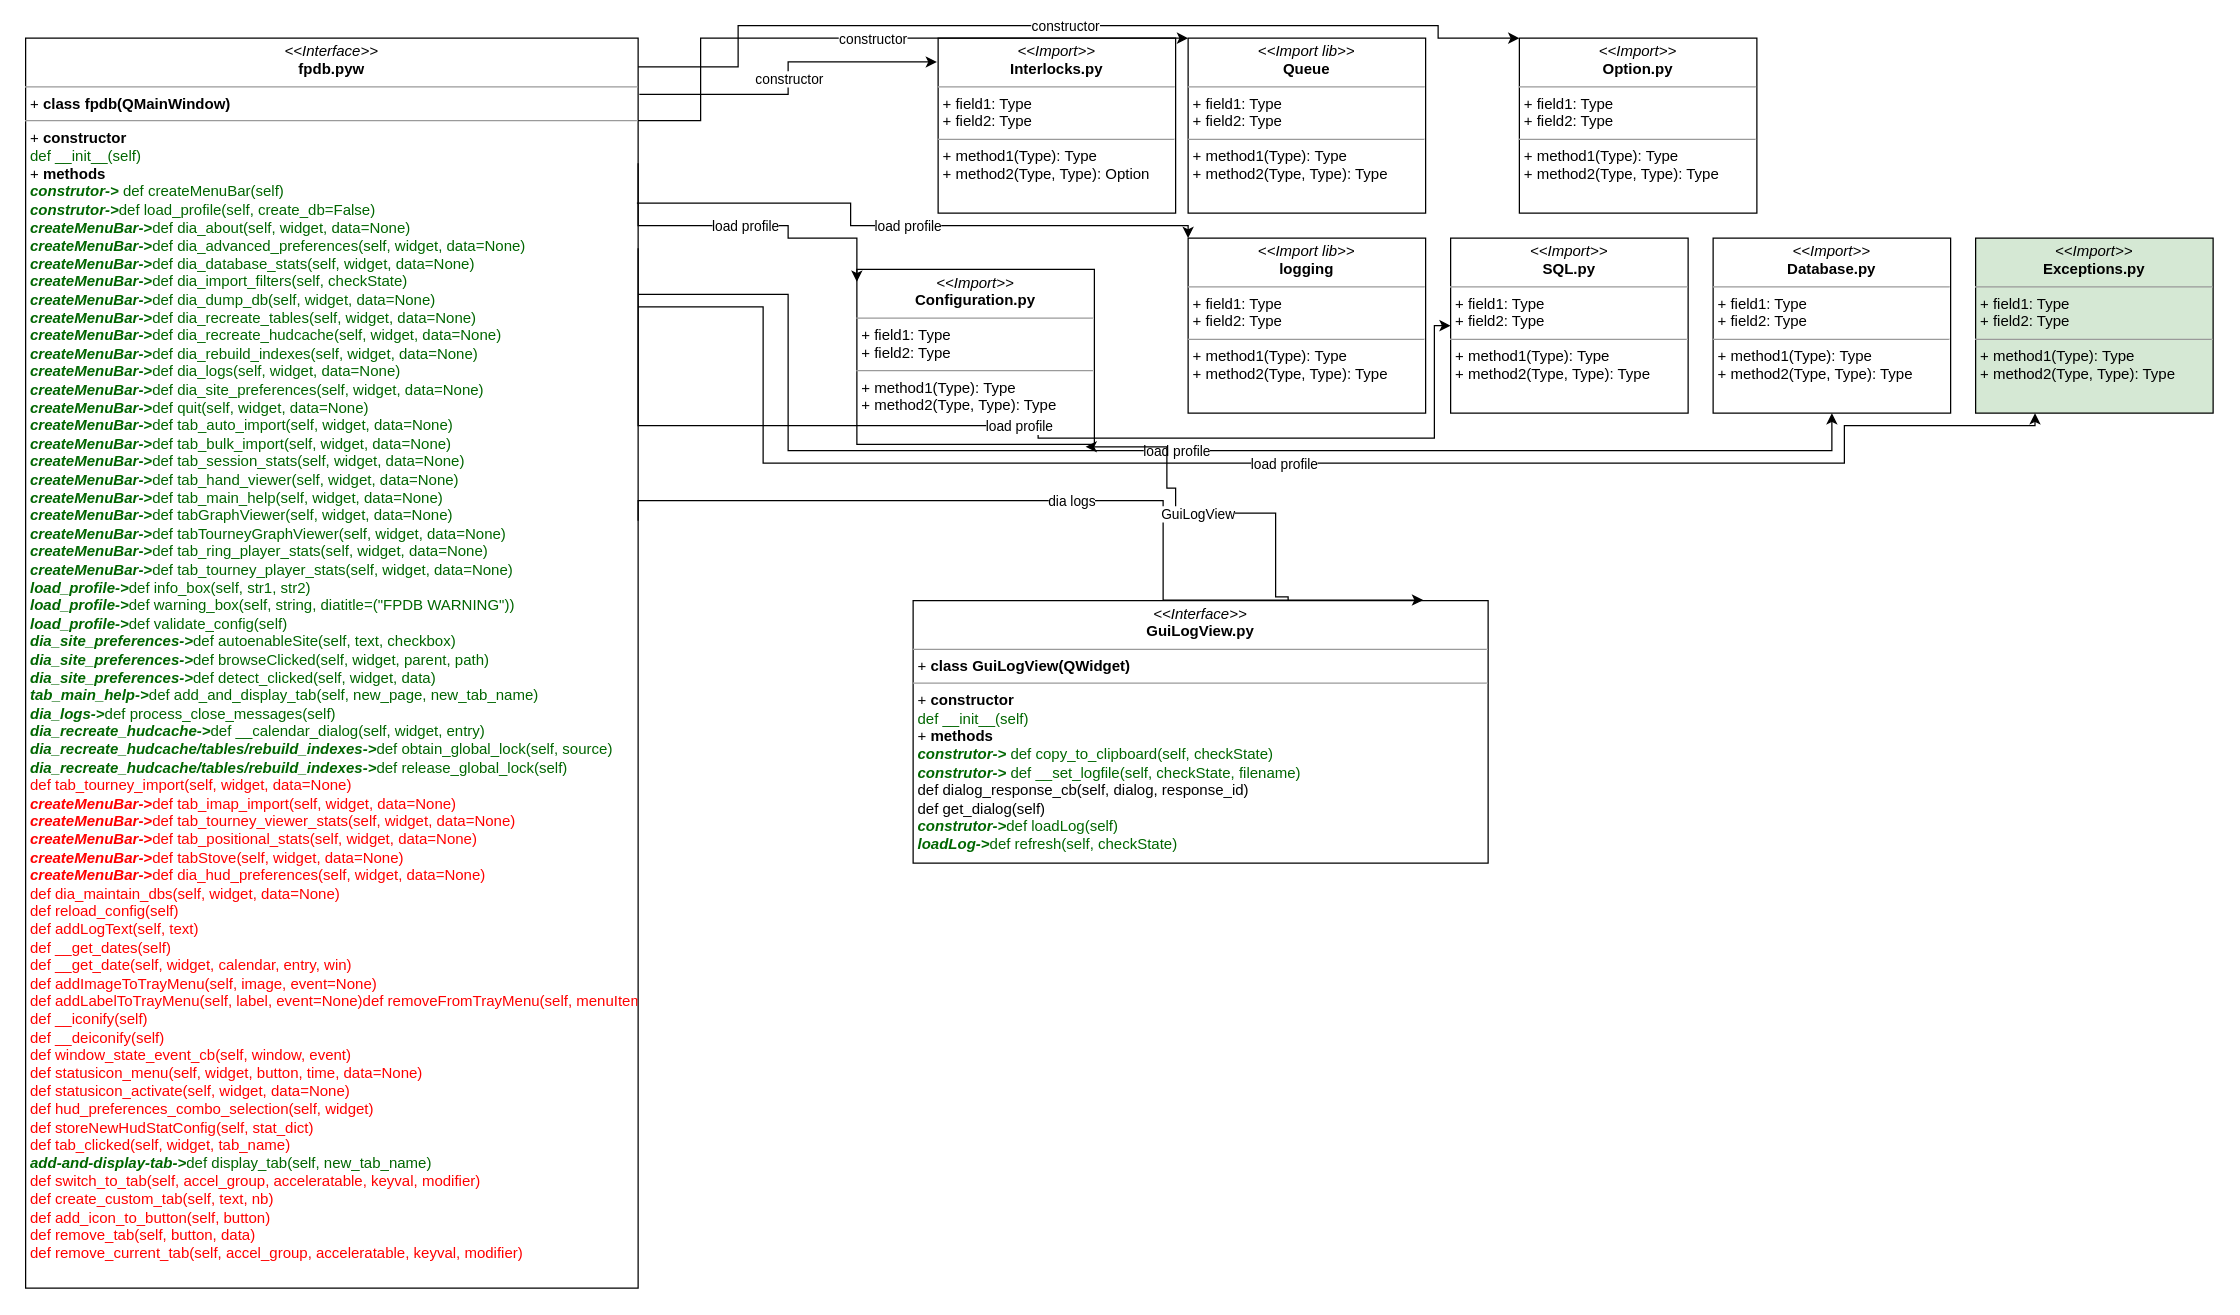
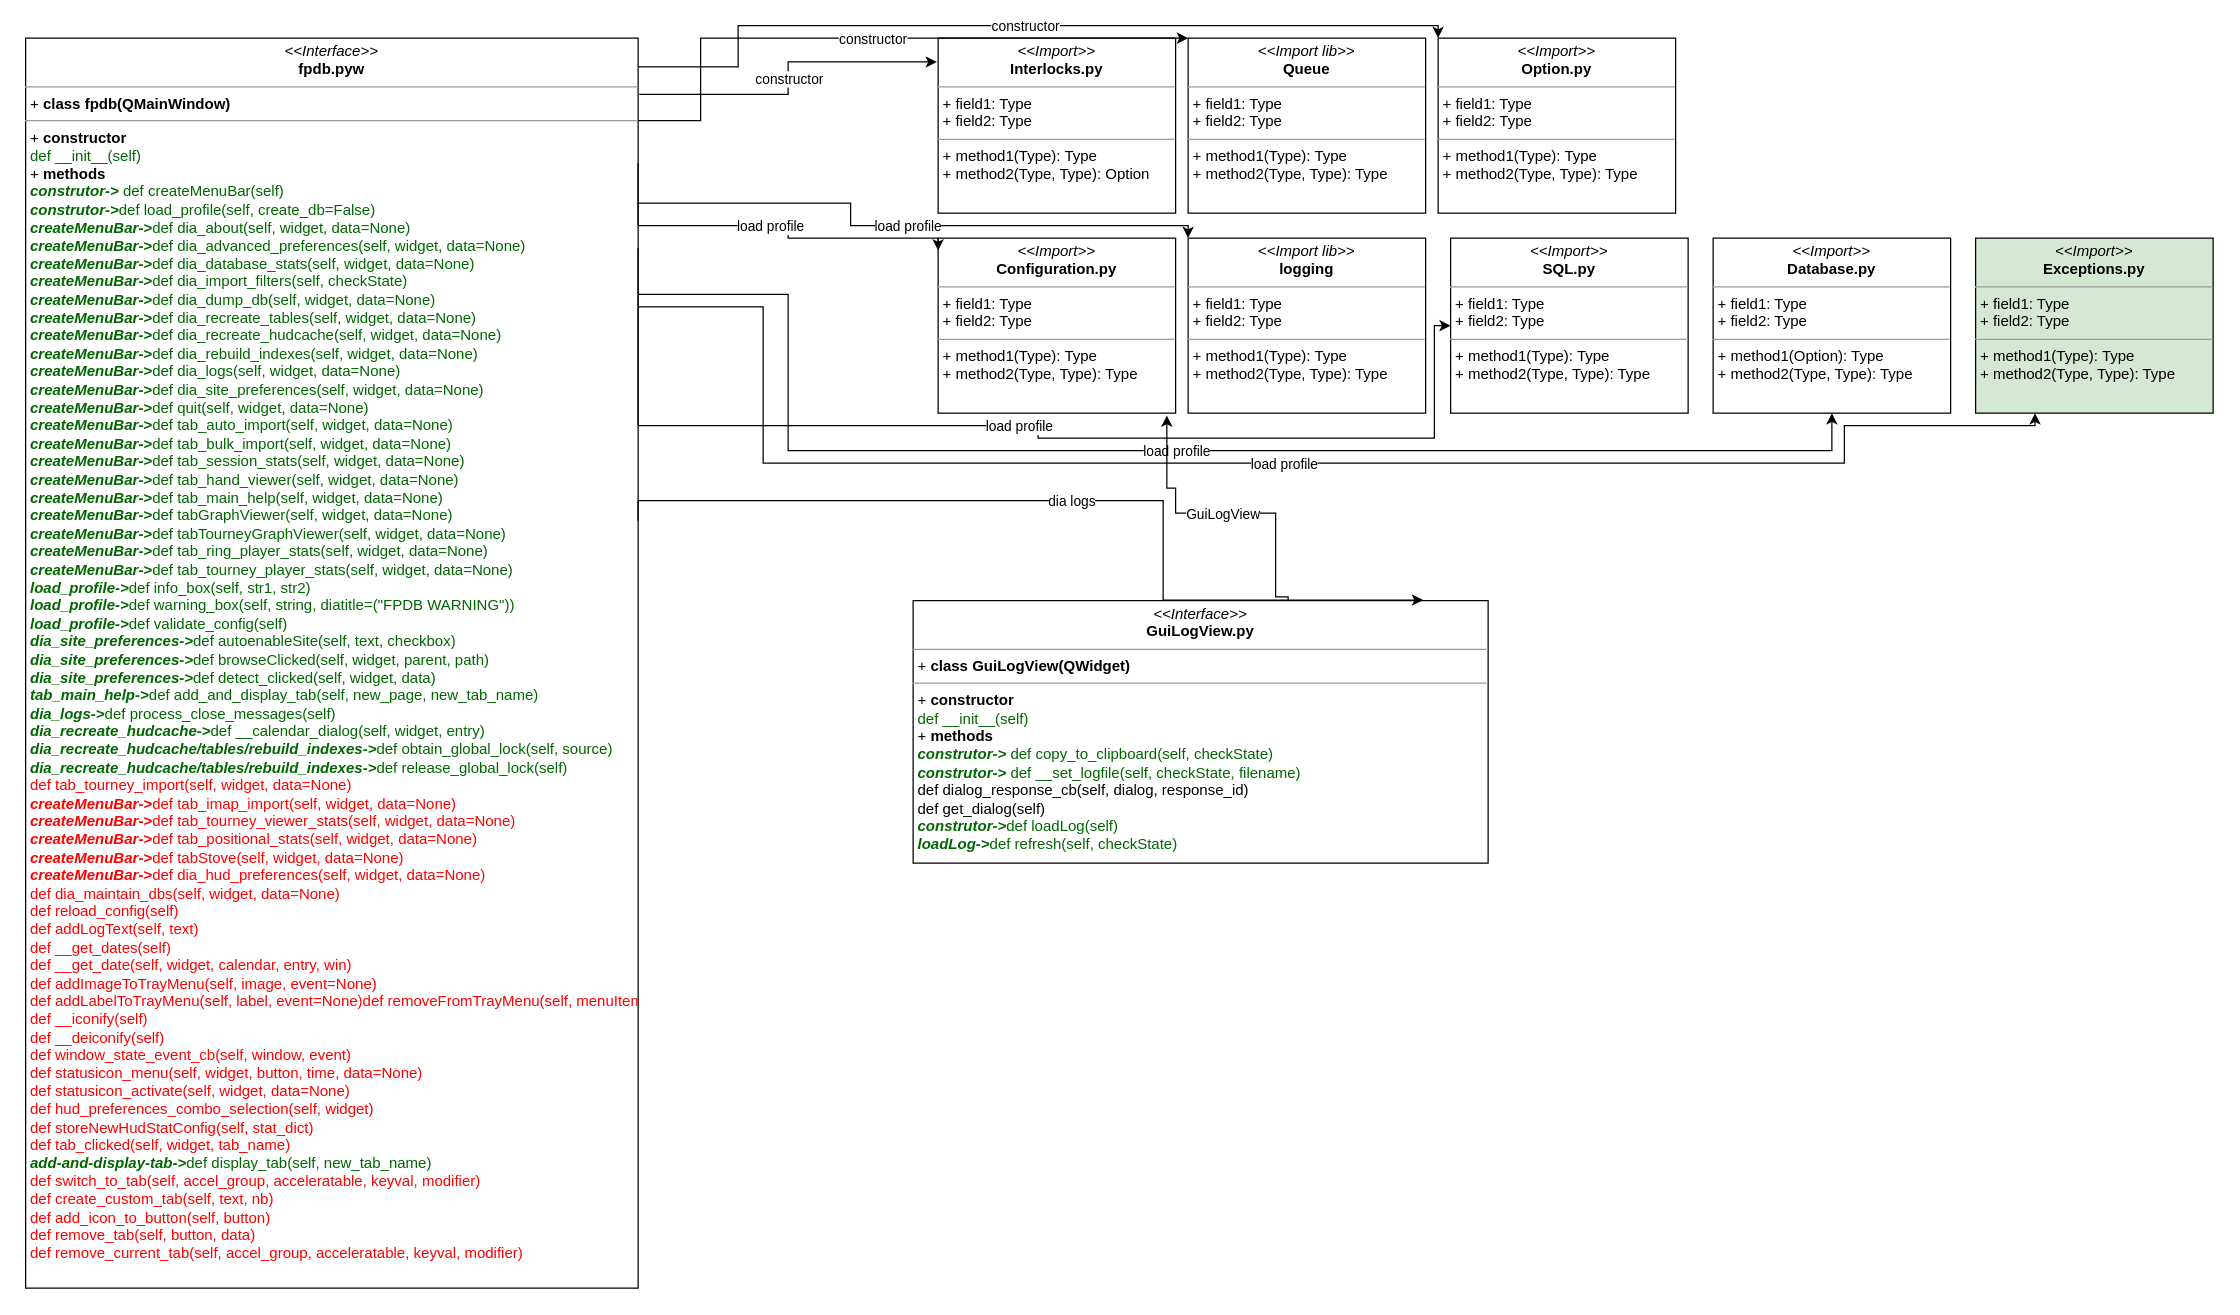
node "<<Import>> Option.py + field1: Type + field2: Type + method1(Type): Type + method2(Type, Type): Type": moved (1638, 126) -> (1557, 126)
node "<<Import>> Database.py + field1: Type + field2: Type + method1(Type): Type + method2(Type, Type): Type": label "<<Import>> Database.py + field1: Type + field2: Type + method1(Type): Type + method2(Type, Type): Type" -> "<<Import>> Database.py + field1: Type + field2: Type + method1(Option): Type + method2(Type, Type): Type"
node "<<Import>> Configuration.py + field1: Type + field2: Type + method1(Type): Type + method2(Type, Type): Type": moved (976, 357) -> (1057, 326)
